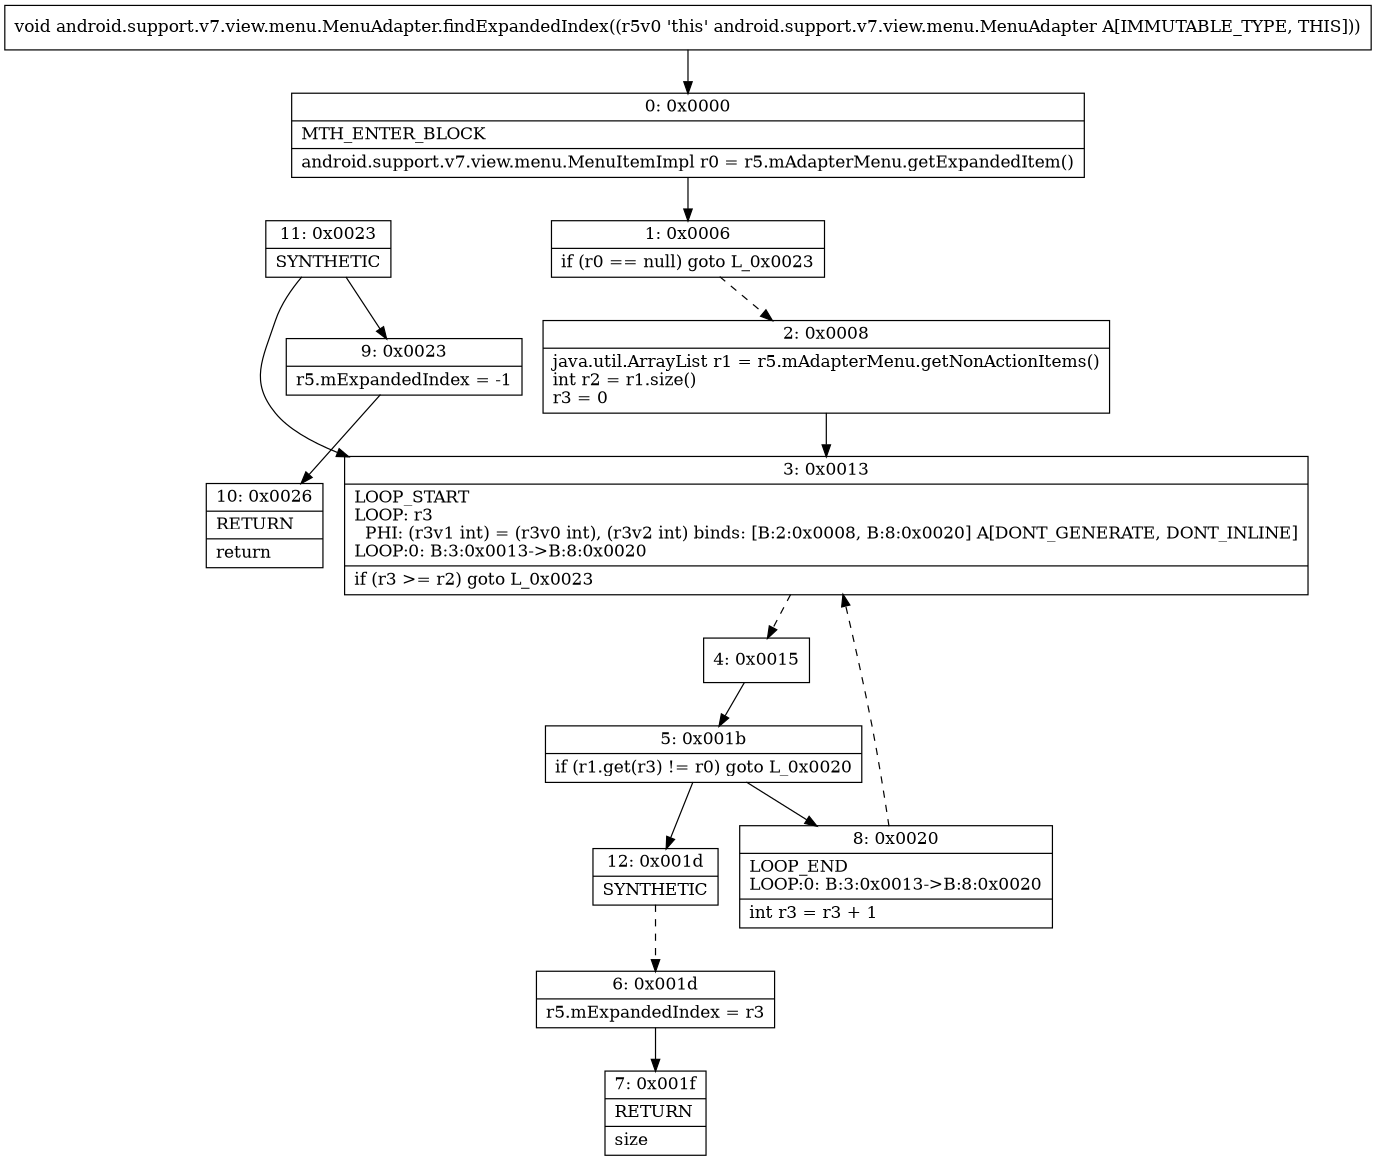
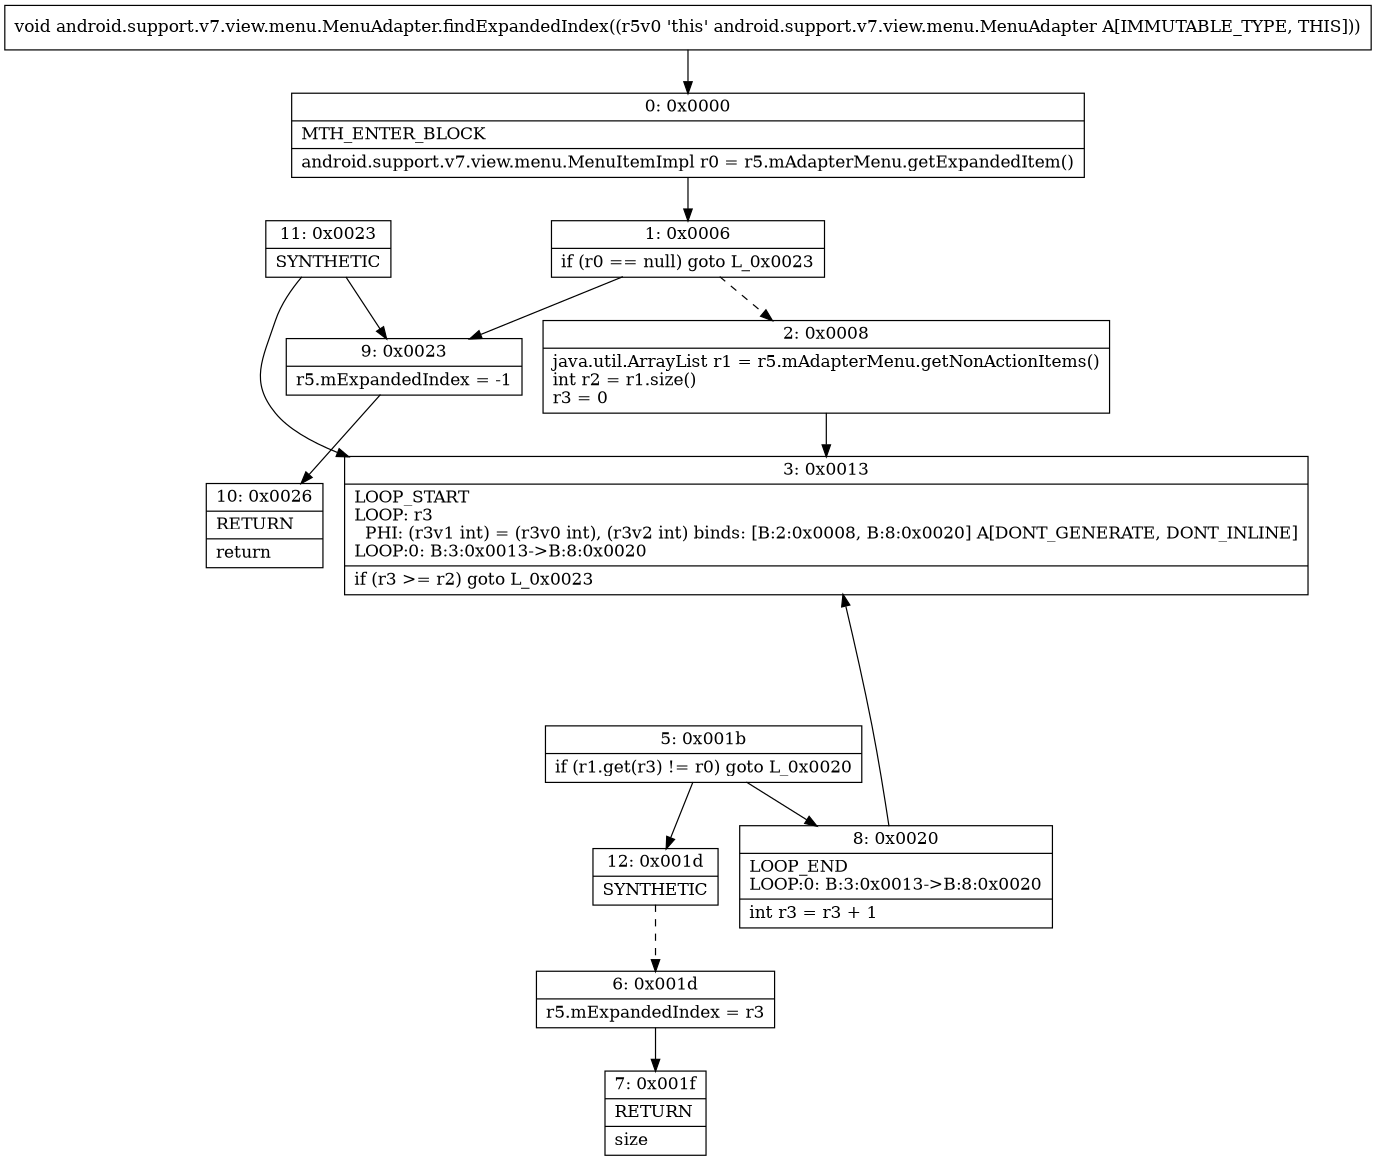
edge "1: 0x0006" -> "9: 0x0023": added
node "4: 0x0015": removed
edge "8: 0x0020" -> "3: 0x0013": style dashed -> solid
